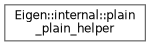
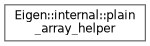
node "Eigen::internal::plain _plain_helper": label "Eigen::internal::plain _plain_helper" -> "Eigen::internal::plain _array_helper"
